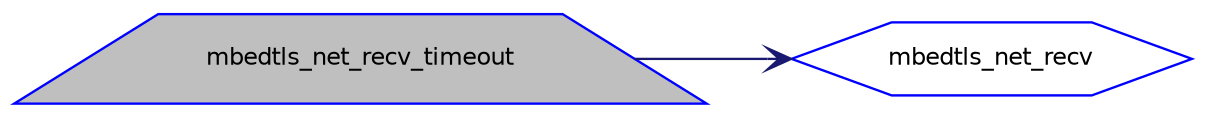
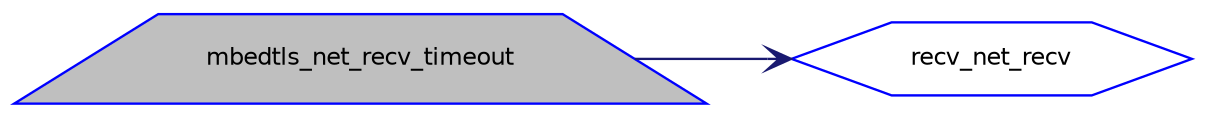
node "mbedtls_net_recv": label "mbedtls_net_recv" -> "recv_net_recv"
